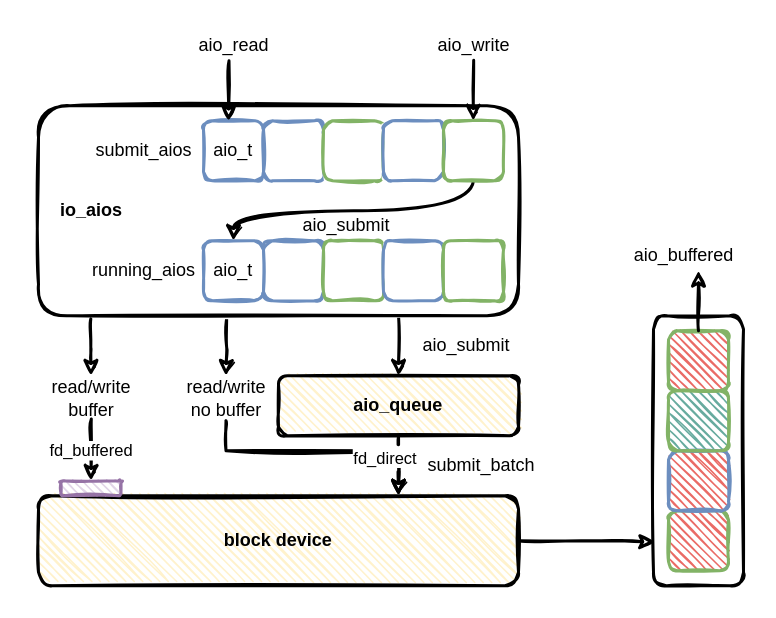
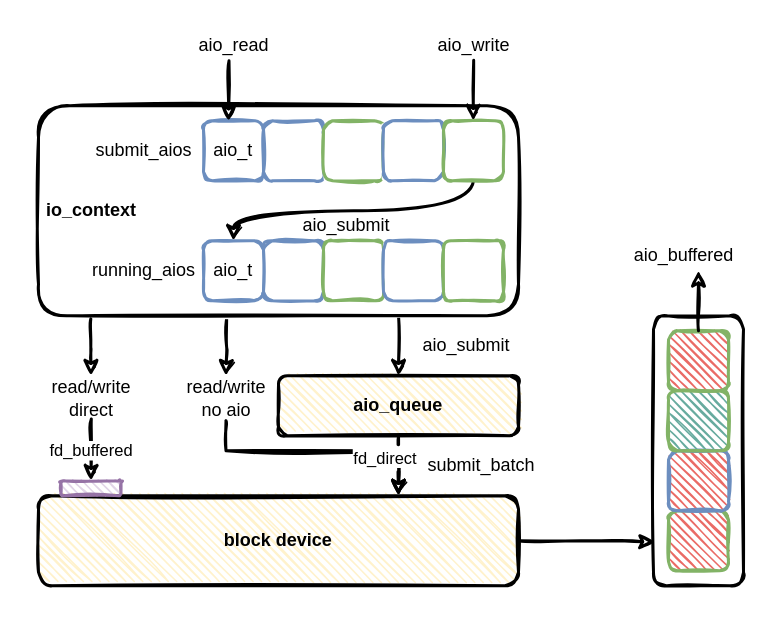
node "io_aios": label "io_aios" -> "io_context"
node "read/write buffer": label "read/write buffer" -> "read/write direct"
node "read/write no buffer": label "read/write no buffer" -> "read/write no aio"
